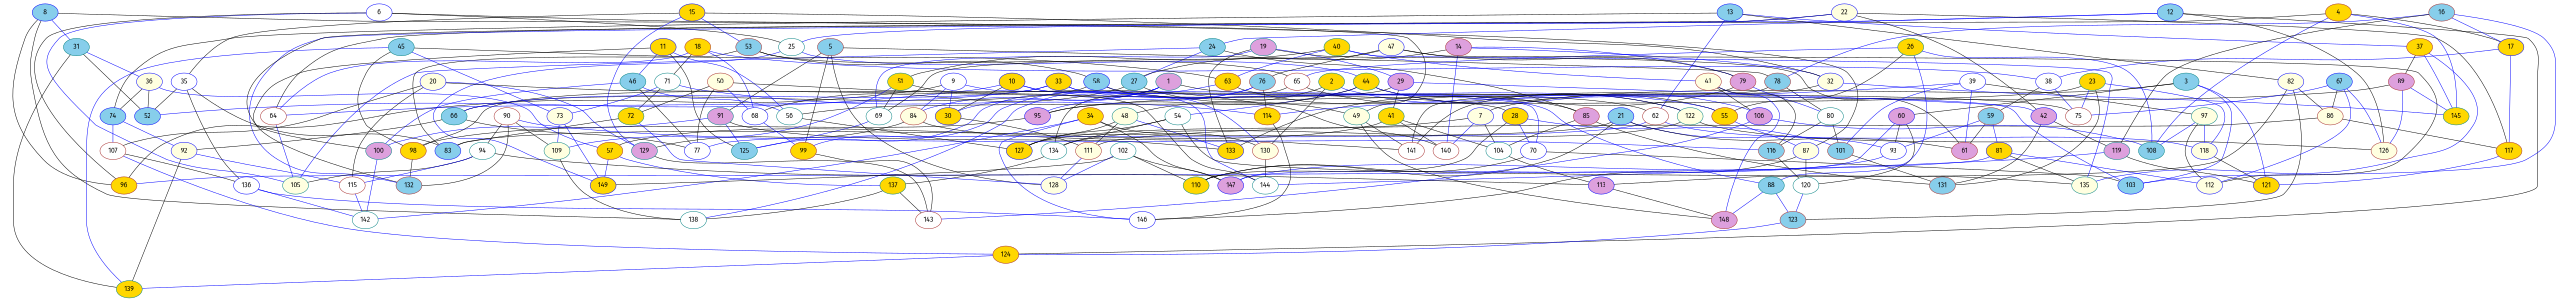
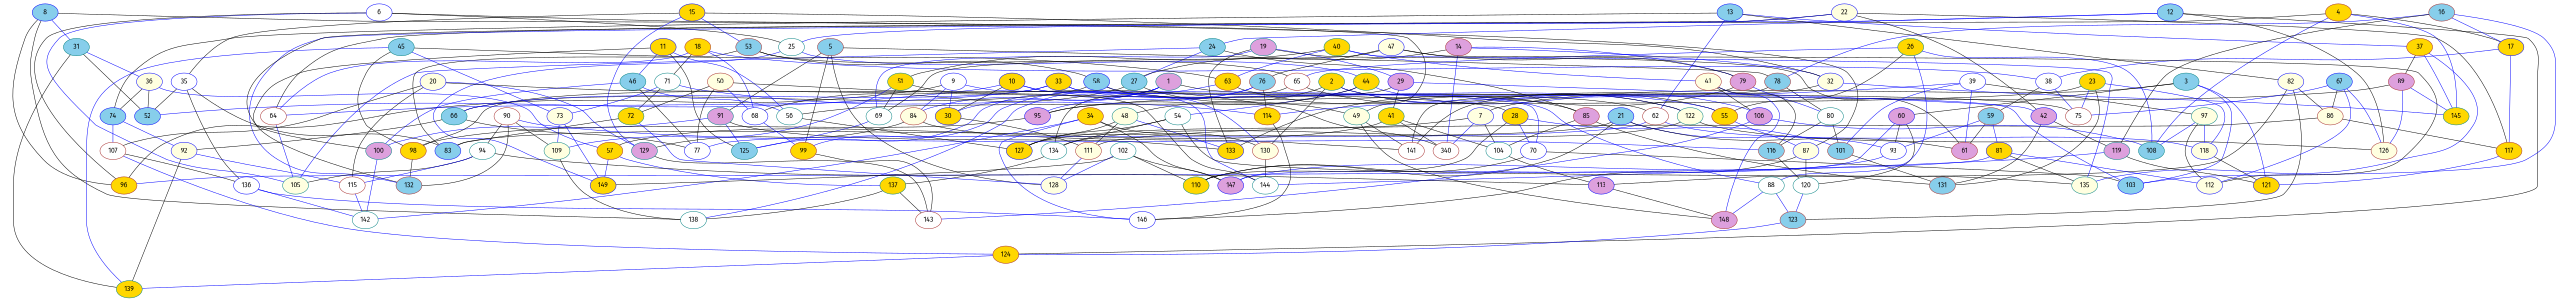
edge "44" -- "55": now "2" -- "55"
node "140": label "140" -> "340"
node "88": fillcolor skyblue -> white
